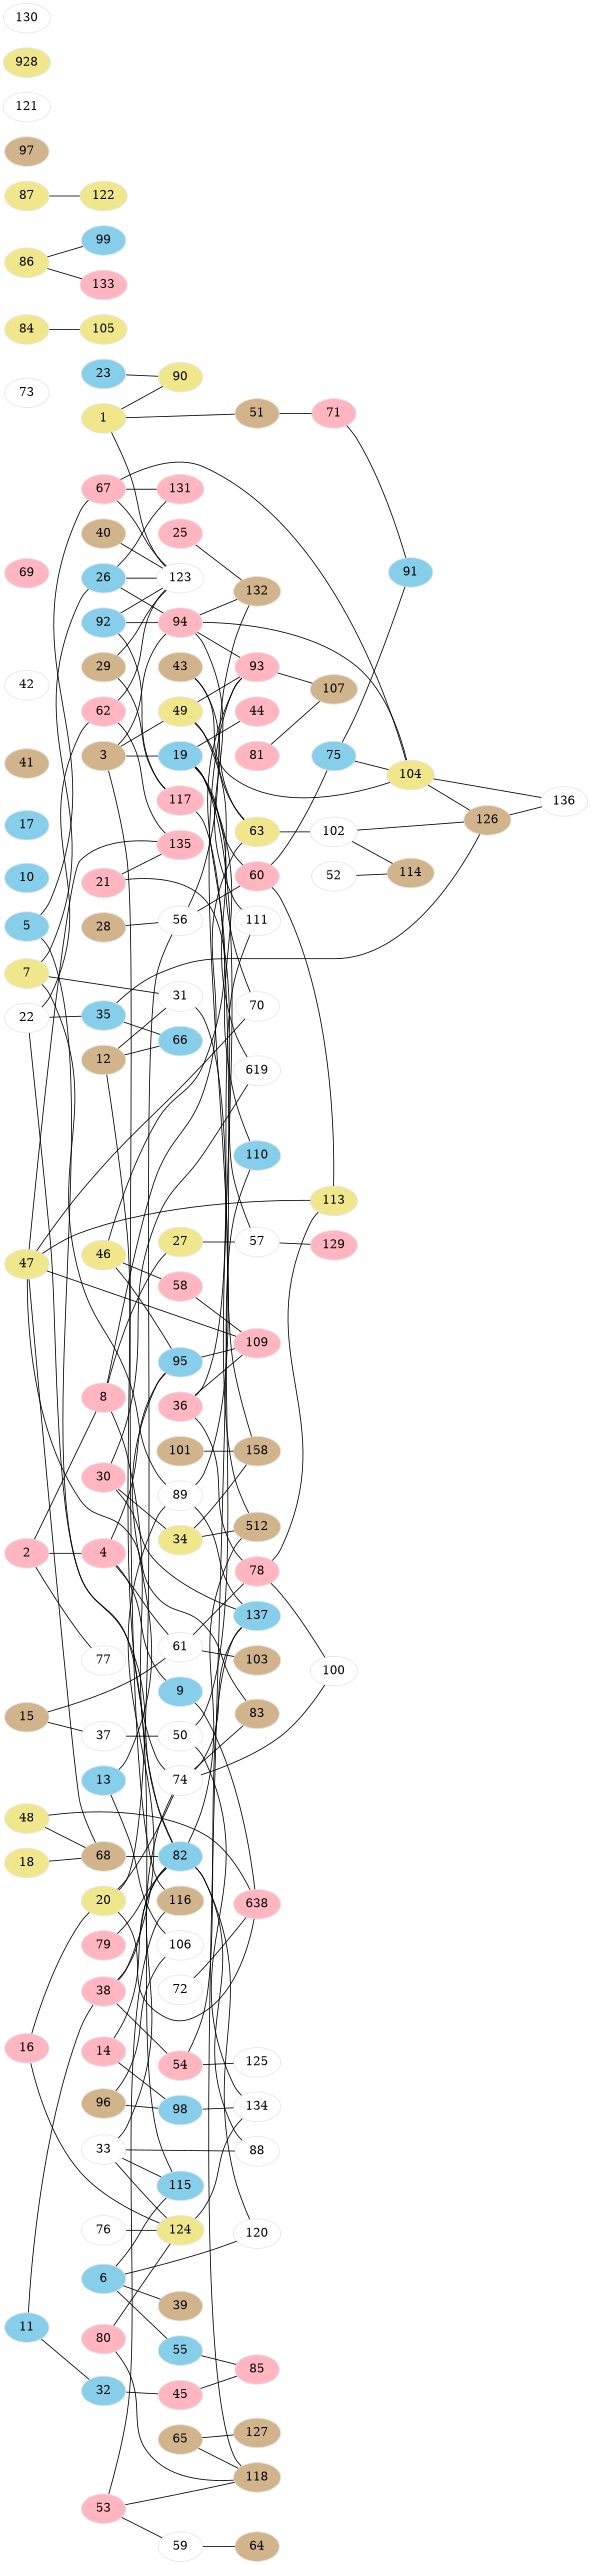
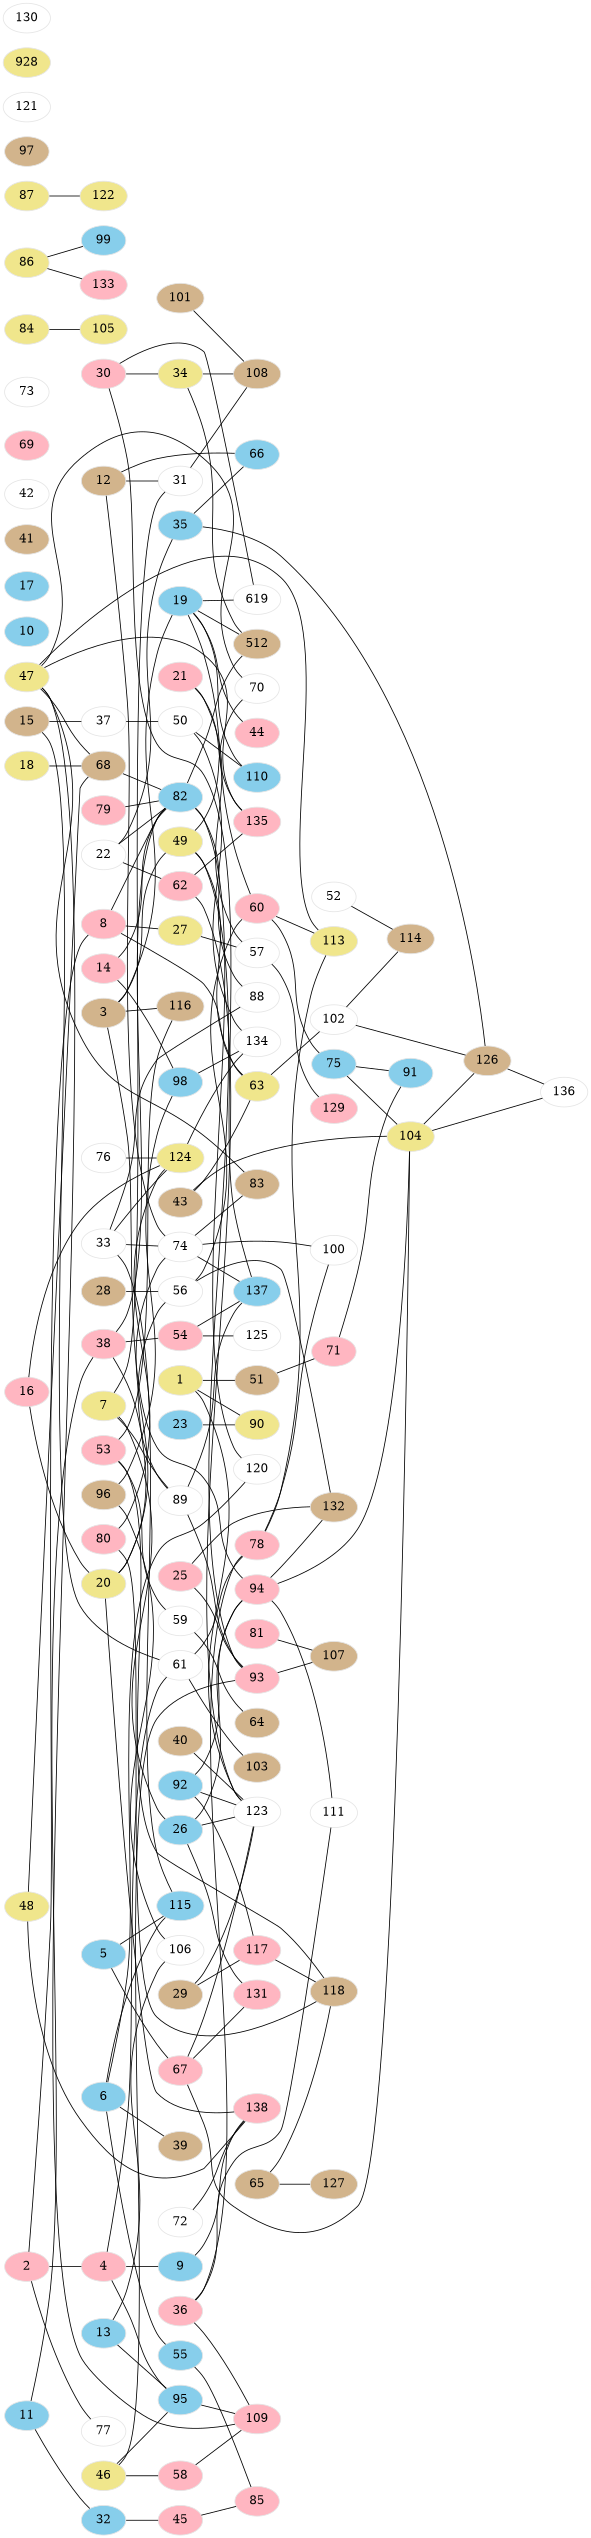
edge "94" -- "93": now "25" -- "93"
node "158": label "158" -> "108"
node "638": label "638" -> "138"
